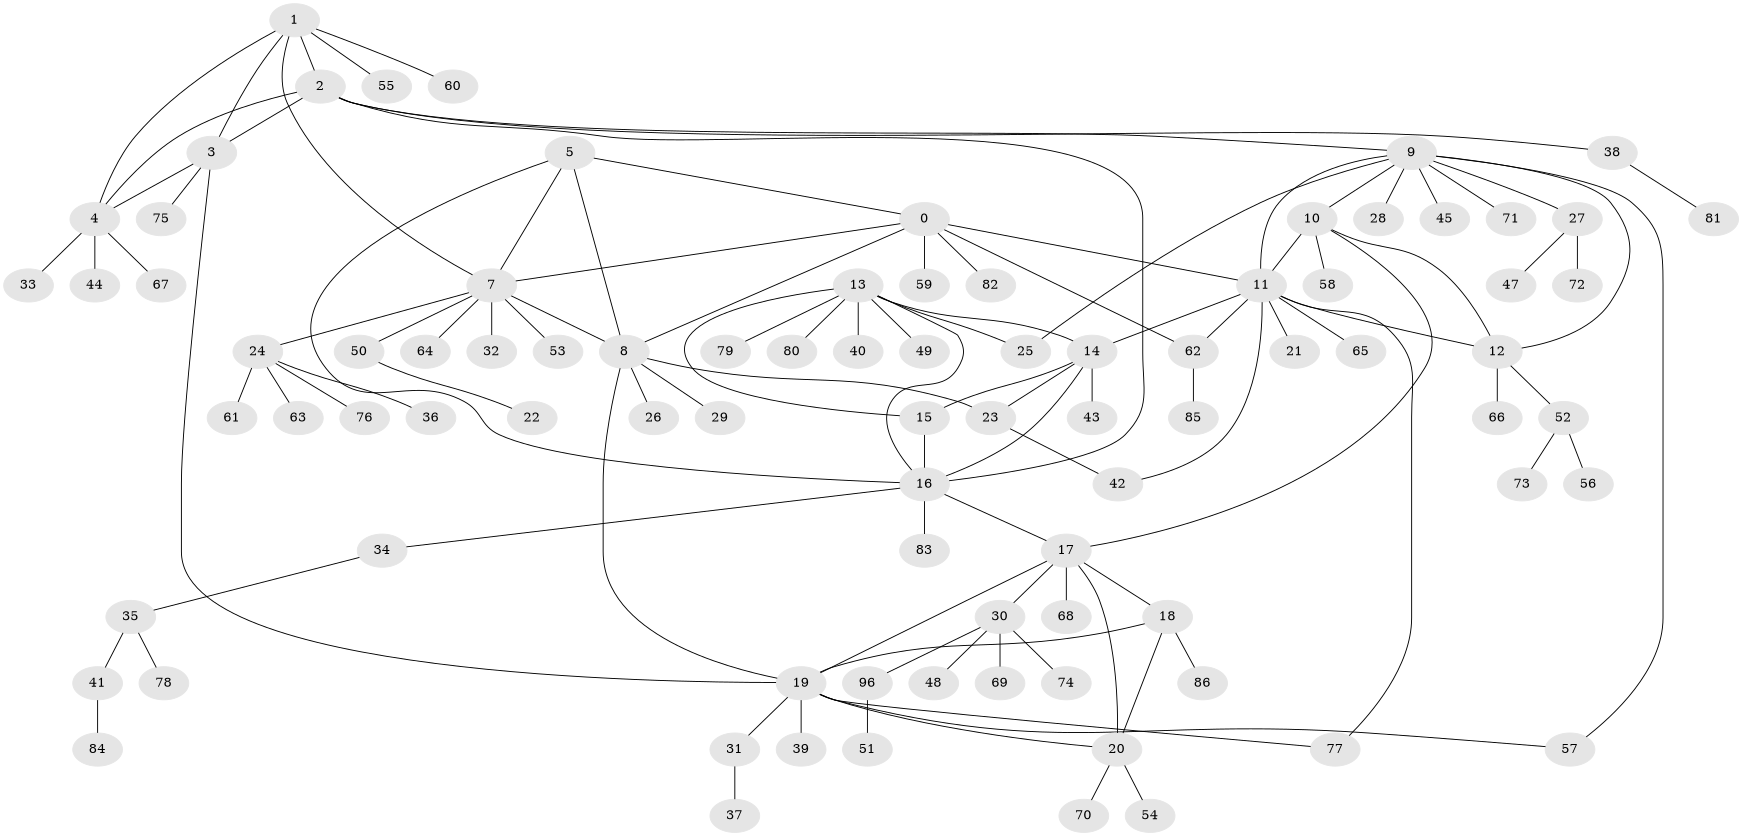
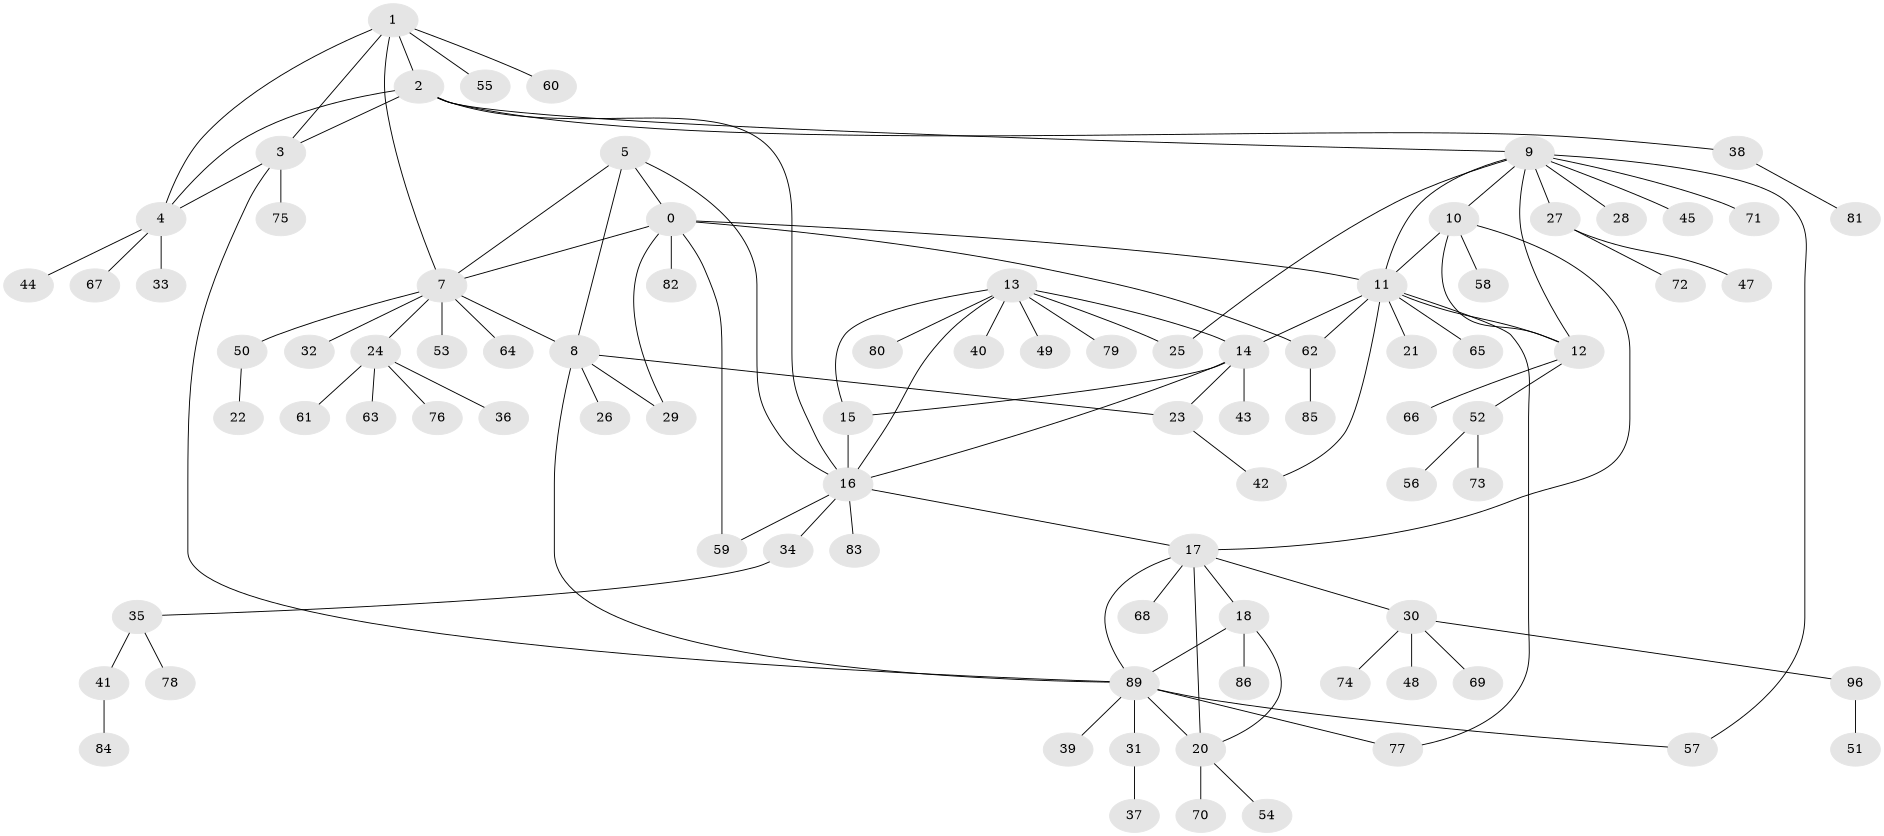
edge "0" -- "8": now "0" -- "29"
edge "16" -- "59": added
node "19": label "19" -> "89"
